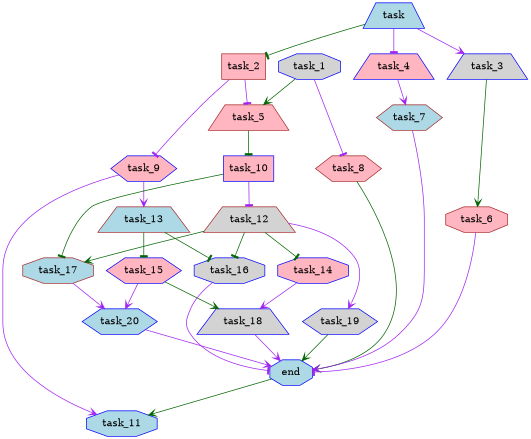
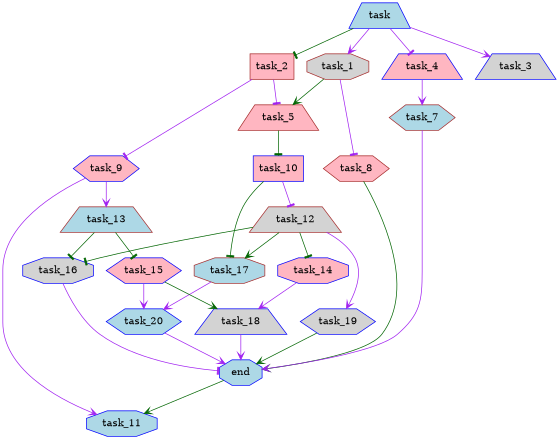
edge "task" -> "task_1": added
node "task_1": color blue -> brown
node "task_6": removed
